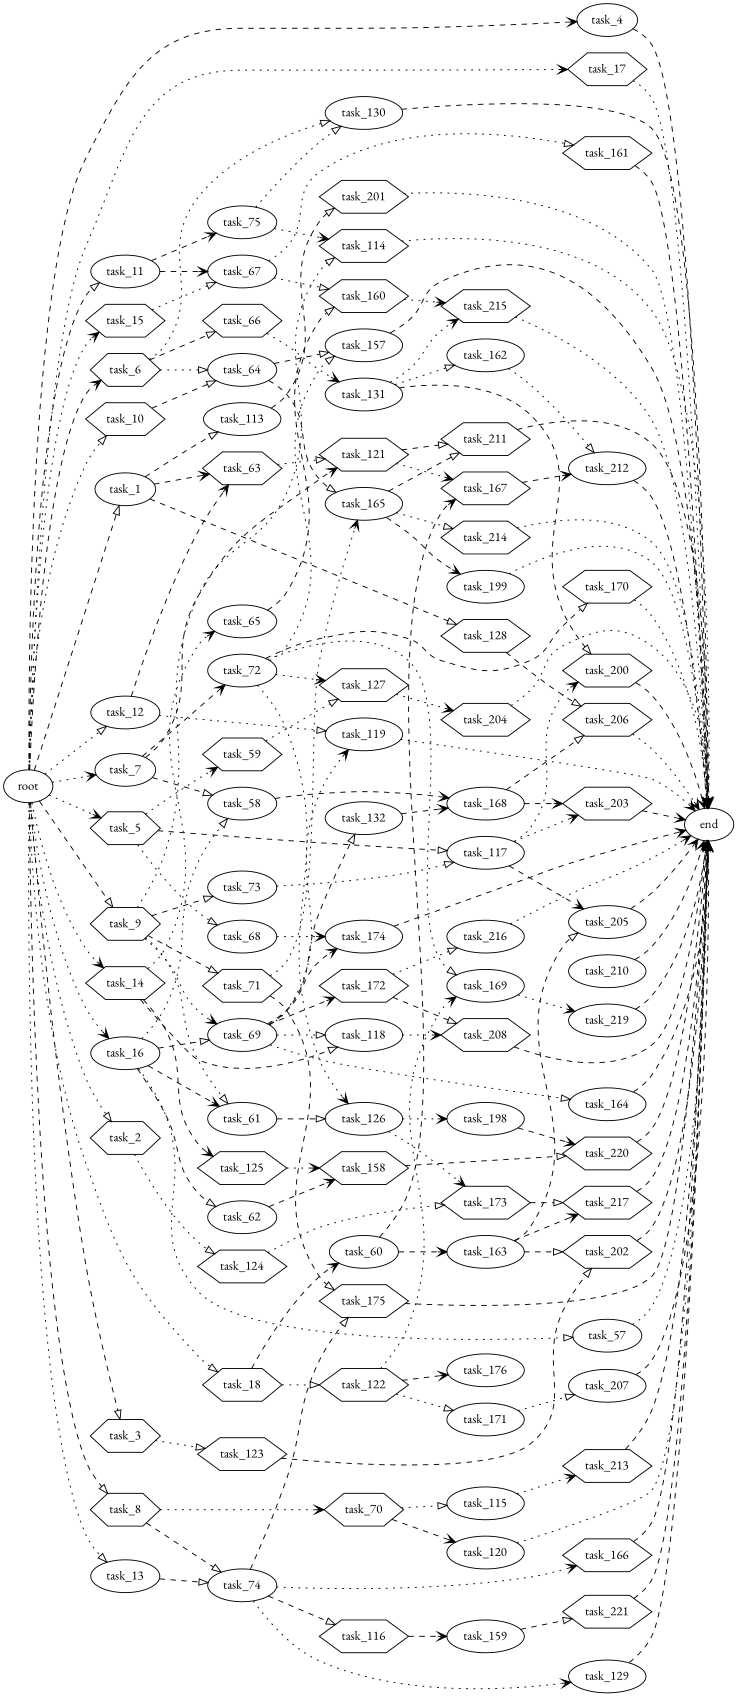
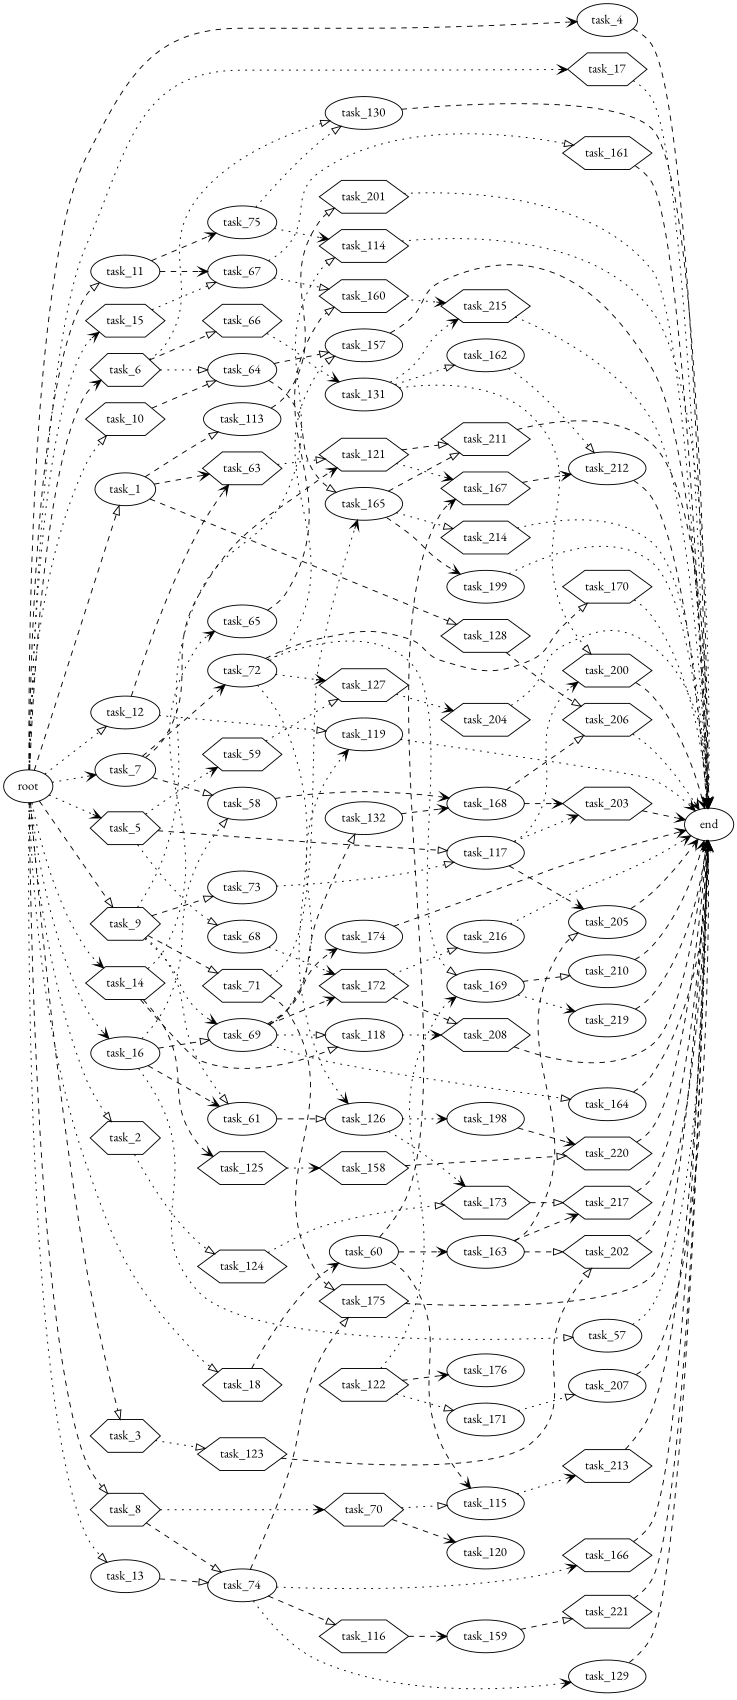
edge "task_131" -> "task_200": style dashed -> dotted
edge "task_68" -> "task_174": now "task_68" -> "task_172"
edge "task_169" -> "task_210": added
node "task_62": removed
edge "task_120" -> "end": removed
edge "task_60" -> "task_115": added
edge "task_18" -> "task_122": removed
